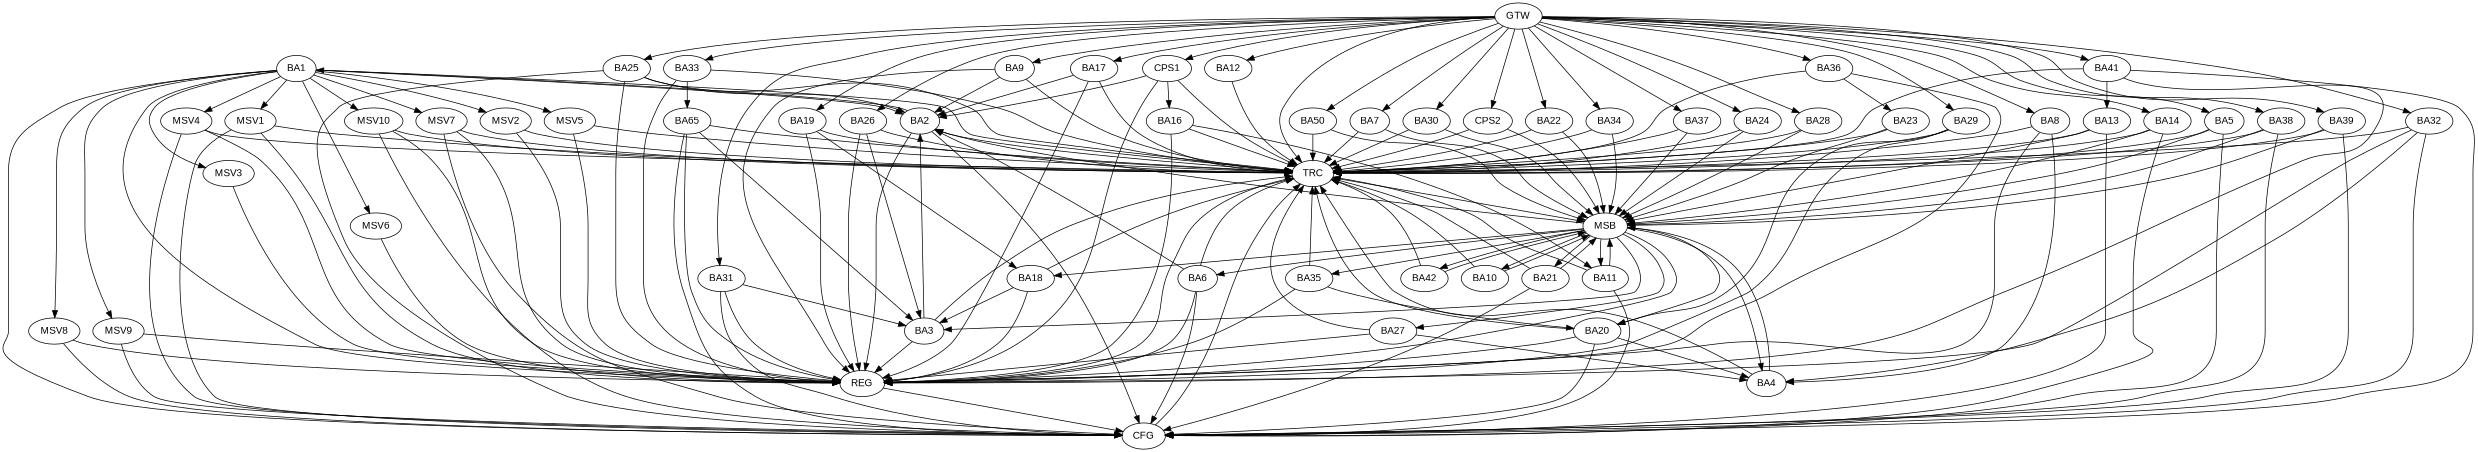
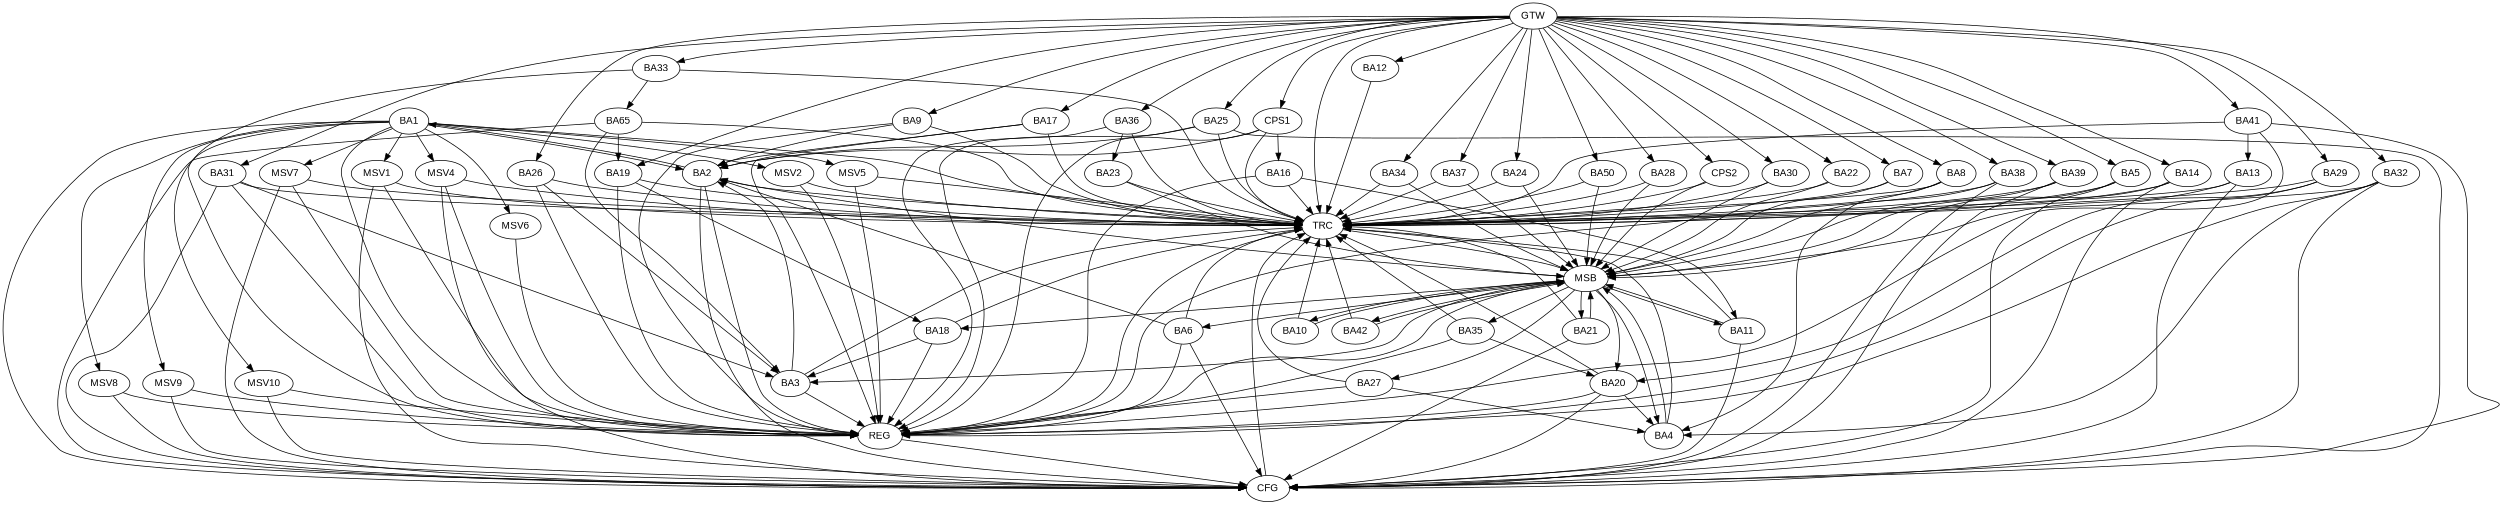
edge "MSV10" -> "TRC": now "BA31" -> "TRC"
node "MSV3": removed
edge "BA65" -> "REG": now "BA65" -> "BA19"
